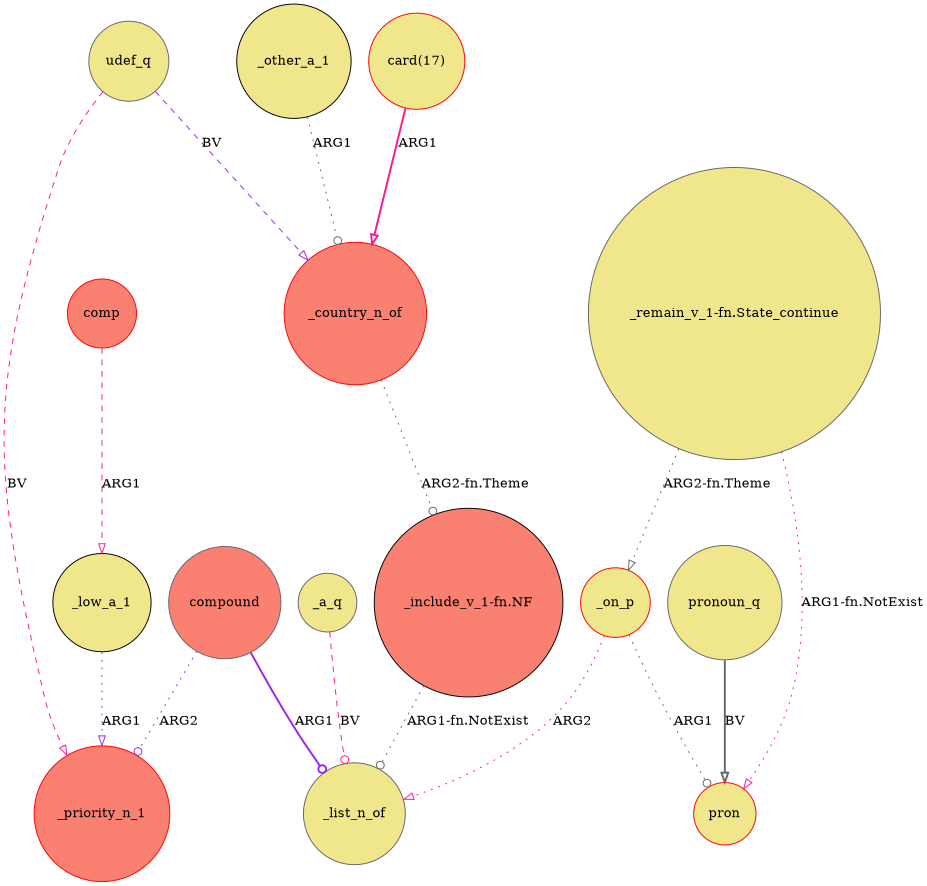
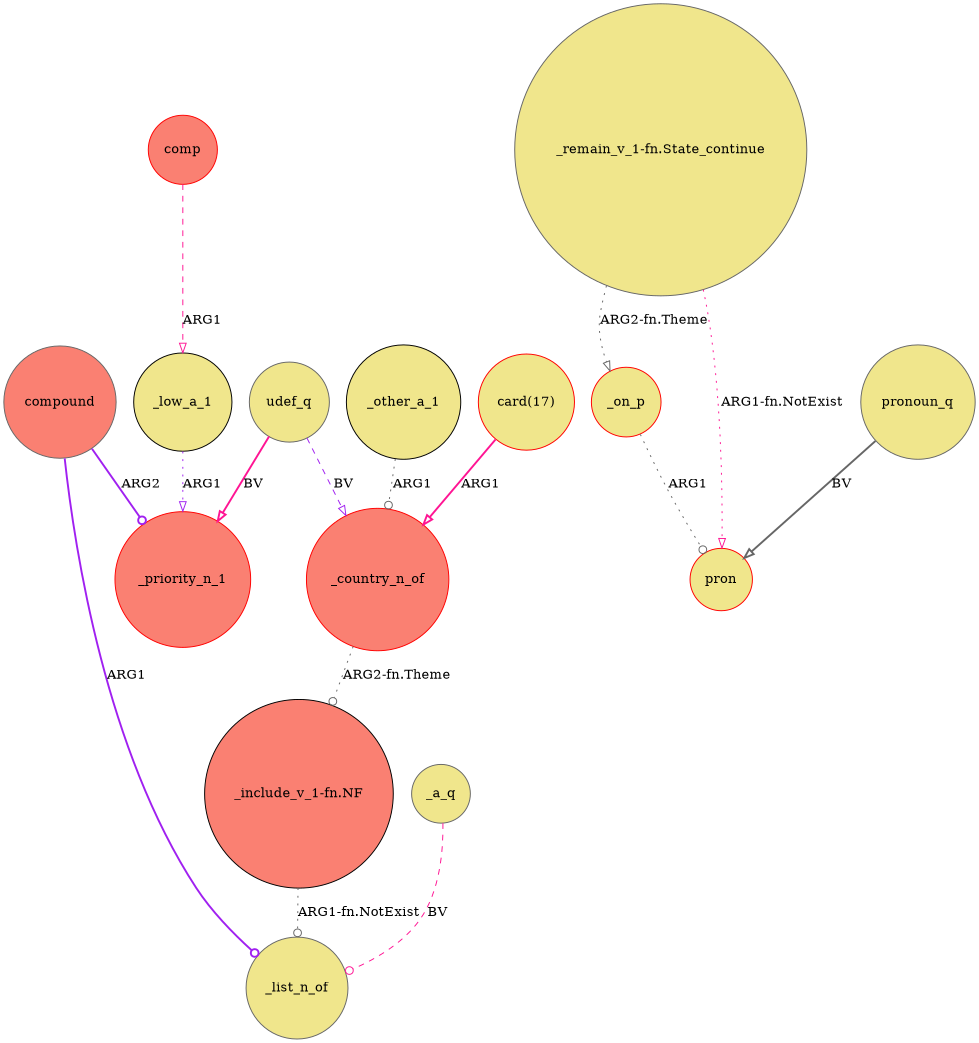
edge "udef_q" -> "_priority_n_1": style dashed -> bold
edge "compound" -> "_priority_n_1": style dotted -> bold
edge "_on_p" -> "_list_n_of": removed, label "ARG2"
